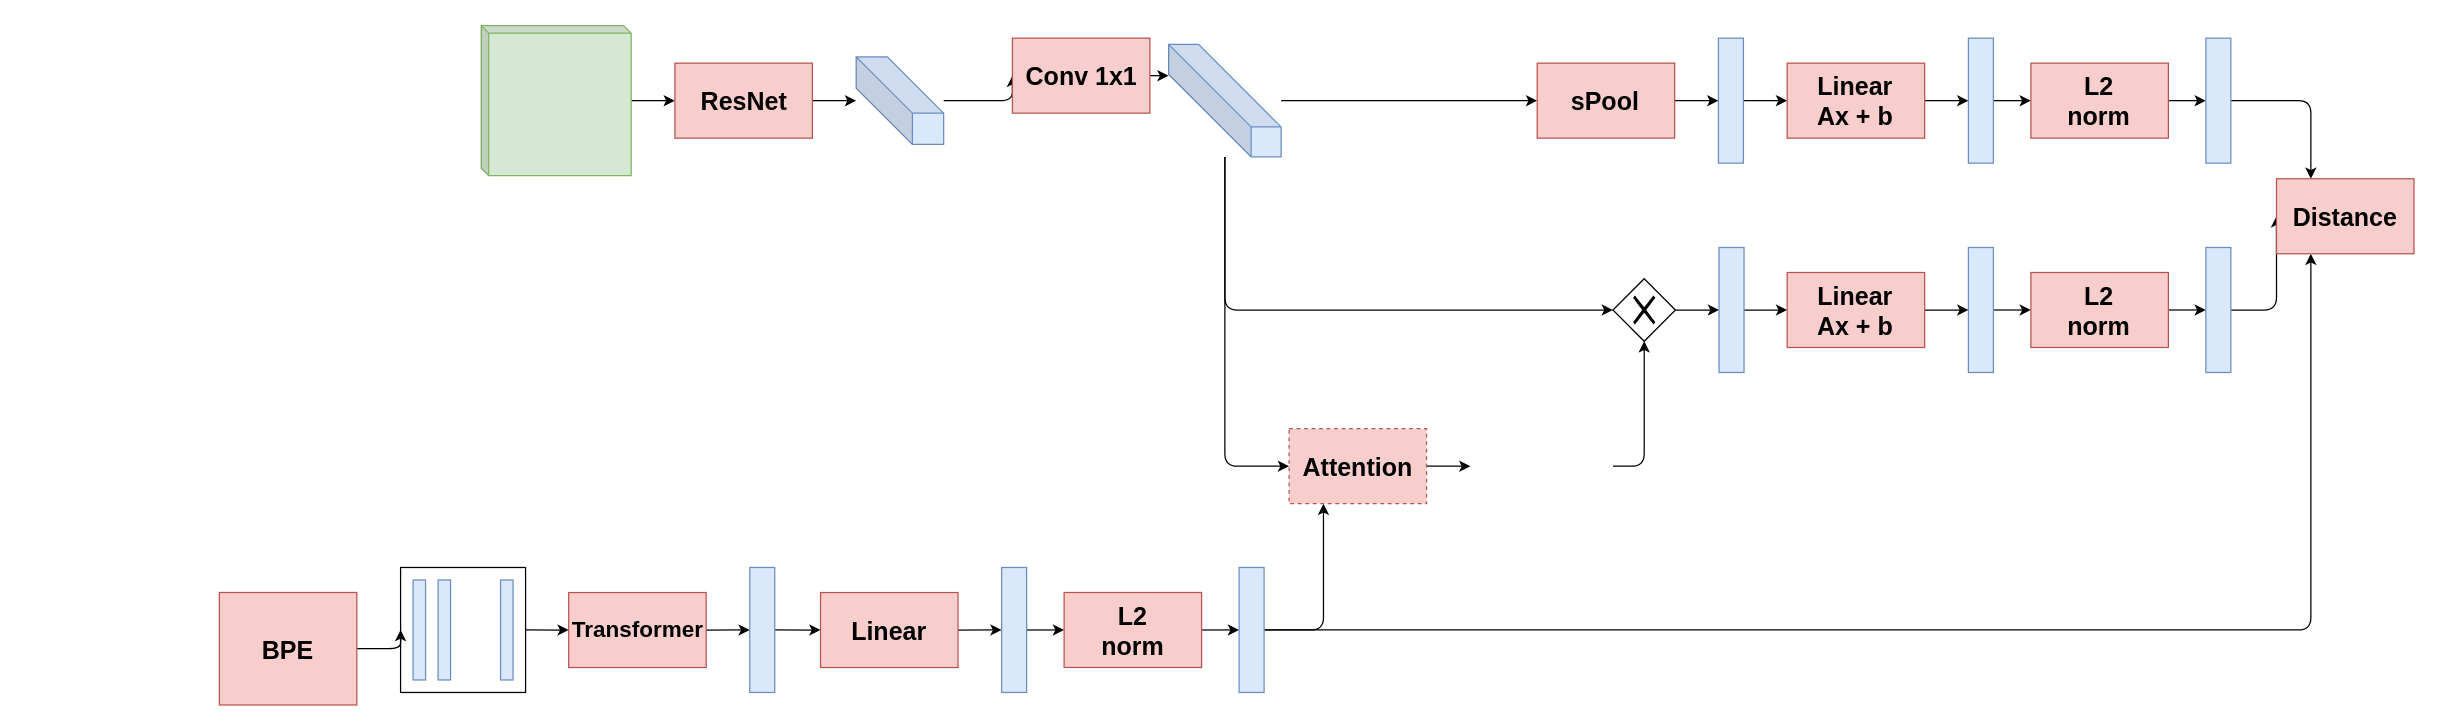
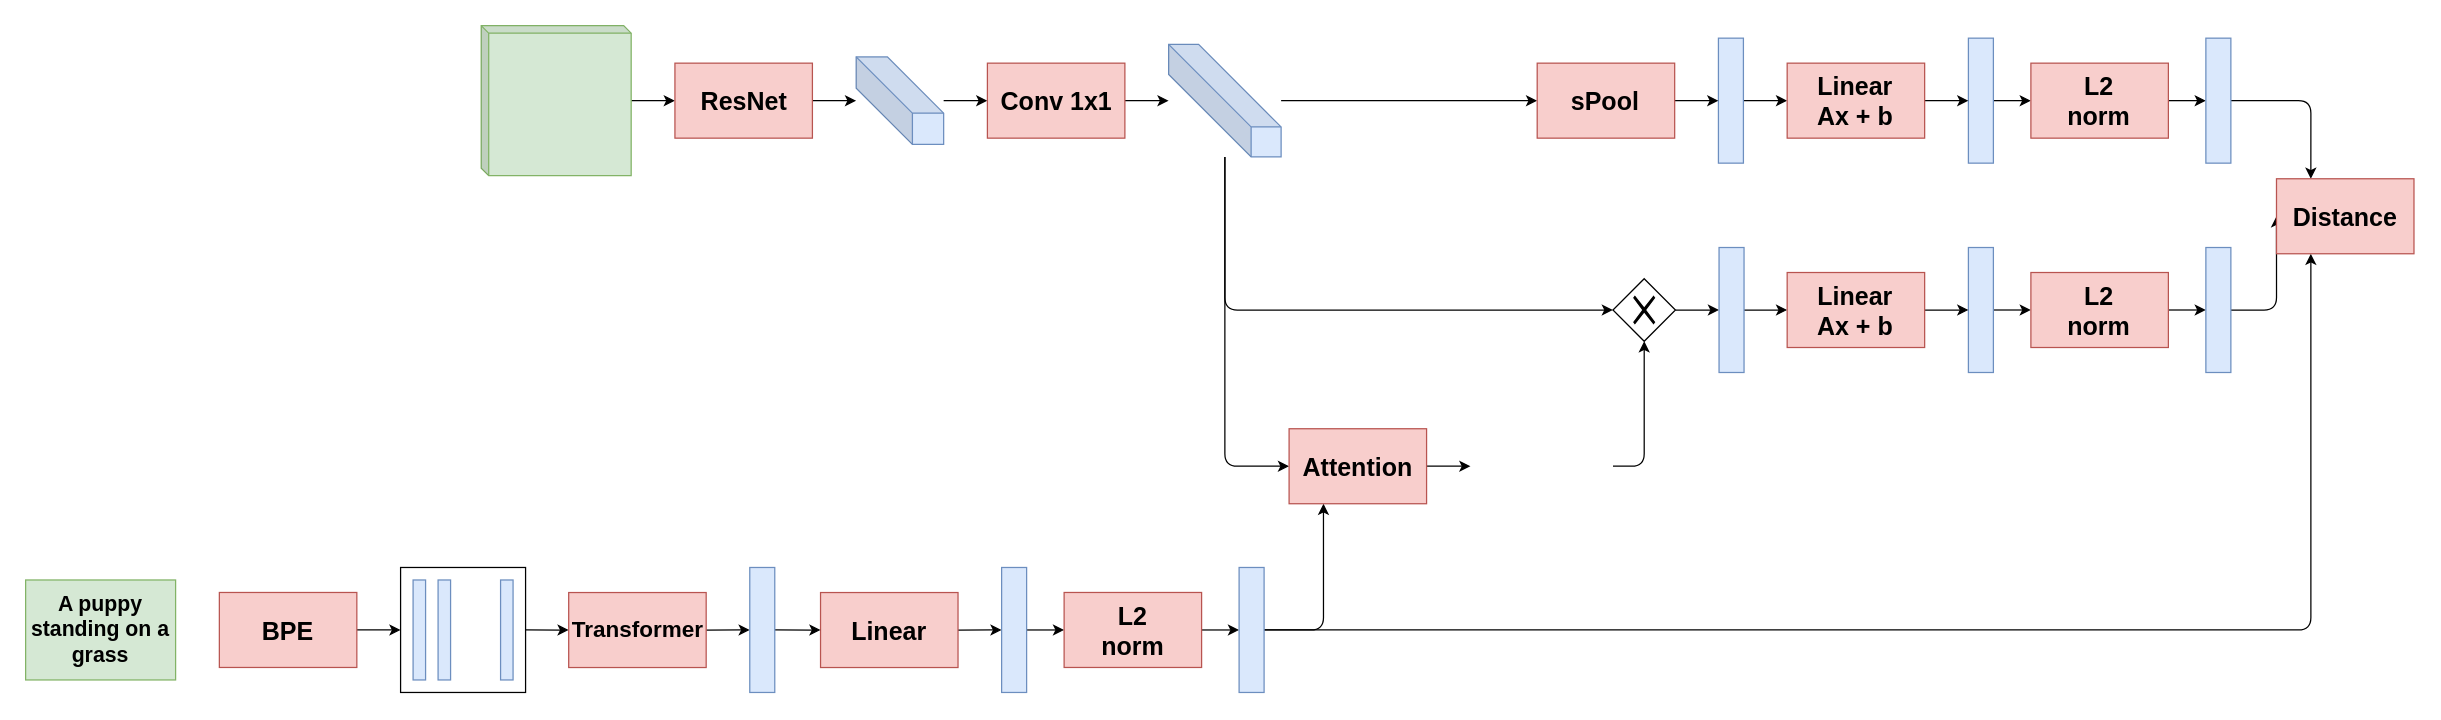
node "Conv 1x1": moved (1081, 76) -> (1056, 101)
node "Attention": style dashed -> solid
node "A puppy standing on a grass": added
node "BPE": size 138x113 -> 138x75
